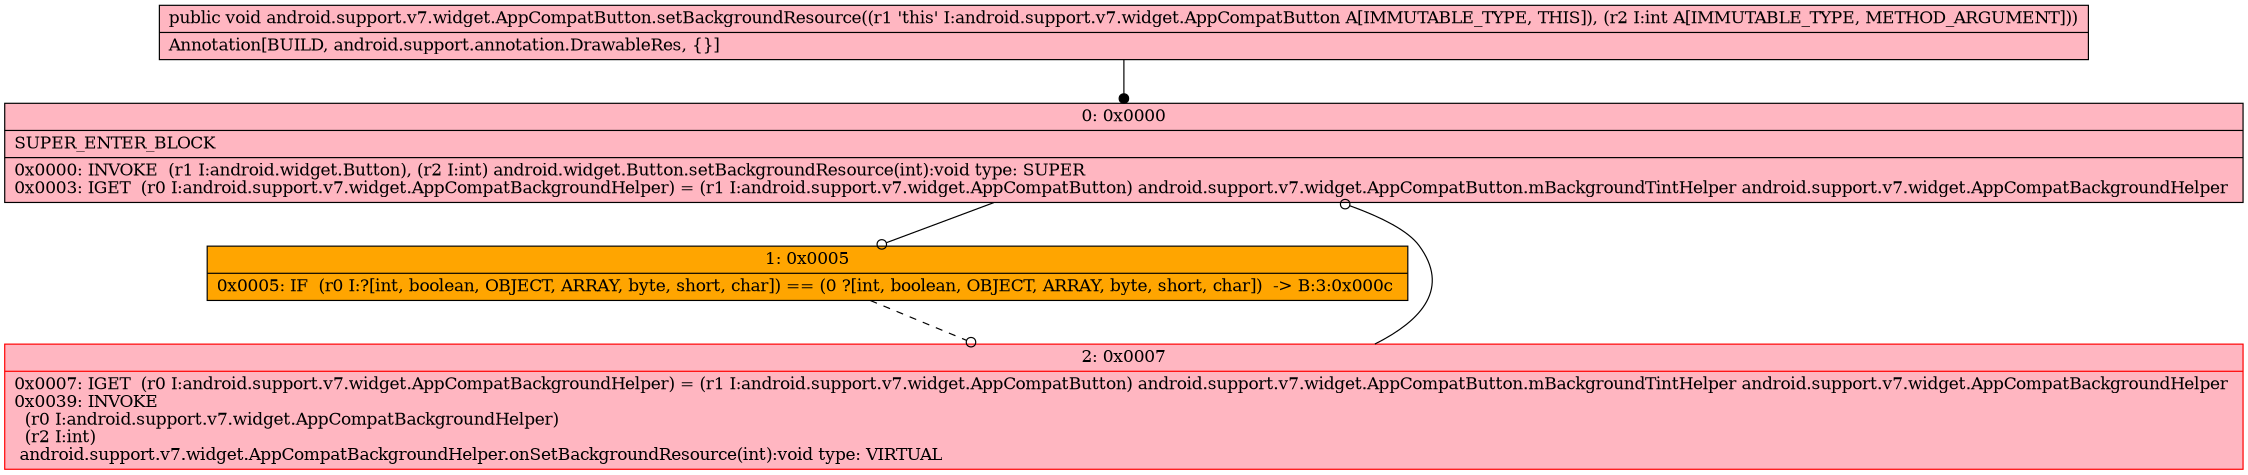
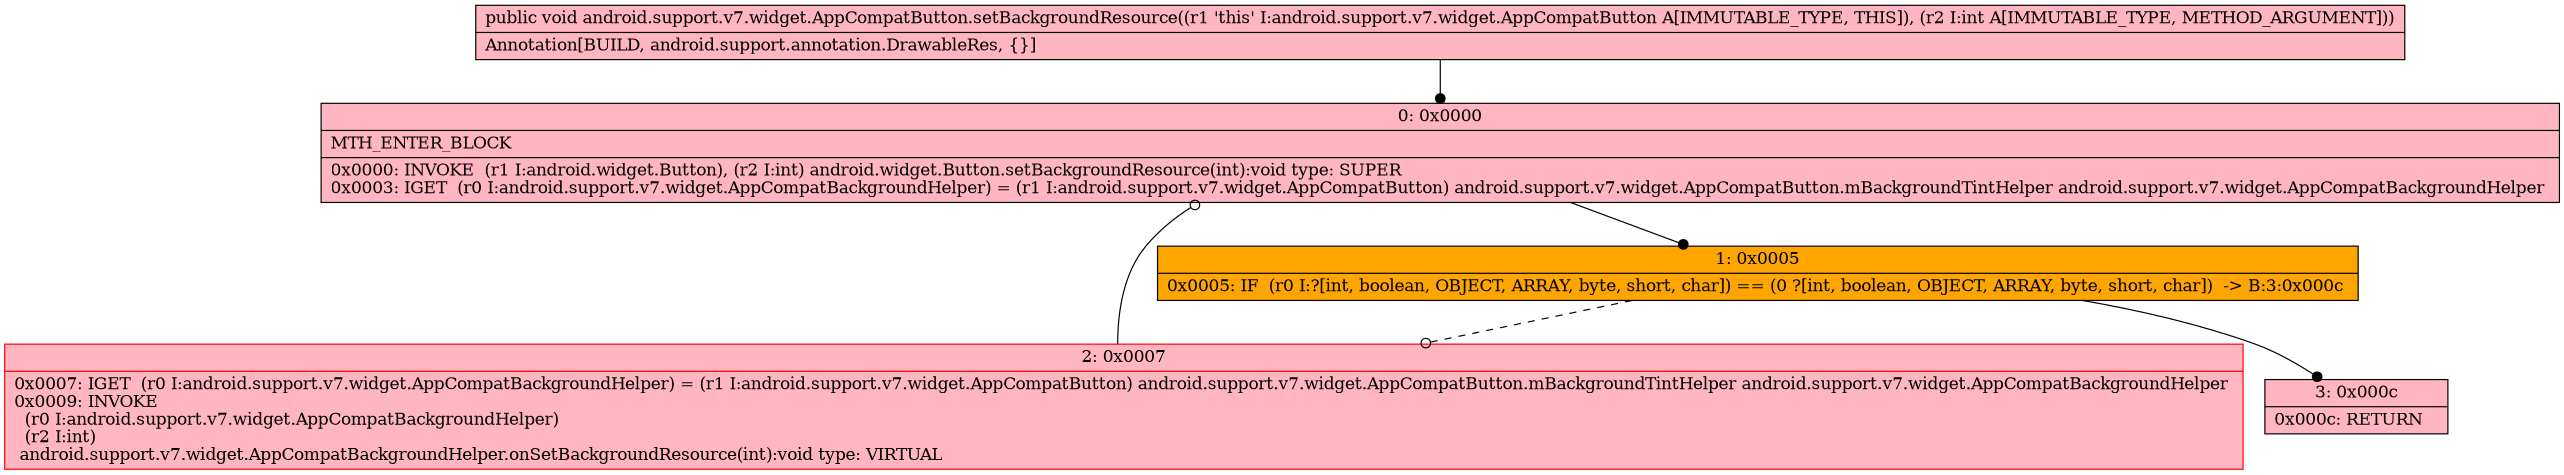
node "0: 0x0000": text "SUPER_ENTER_BLOCK" -> "MTH_ENTER_BLOCK"
edge "0: 0x0000" -> "1: 0x0005": arrowhead odot -> dot
node "2: 0x0007": text "0x0039: INVOKE" -> "0x0009: INVOKE"
node "3: 0x000c": added
